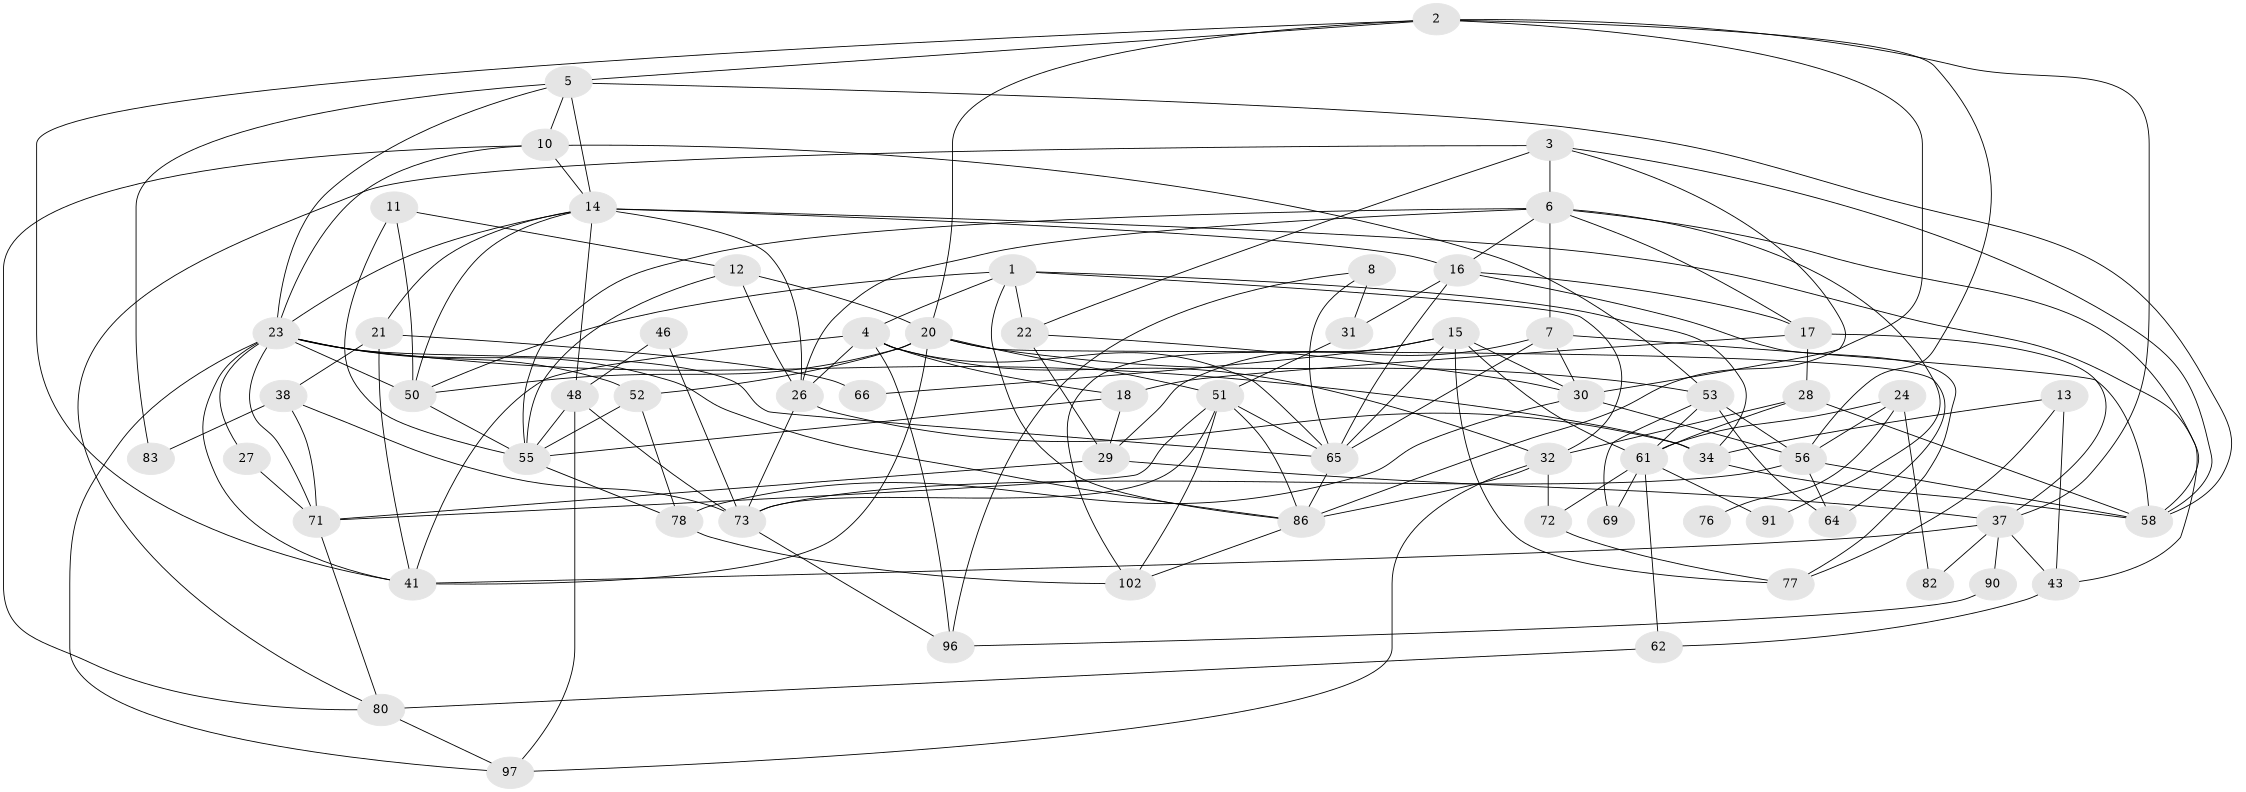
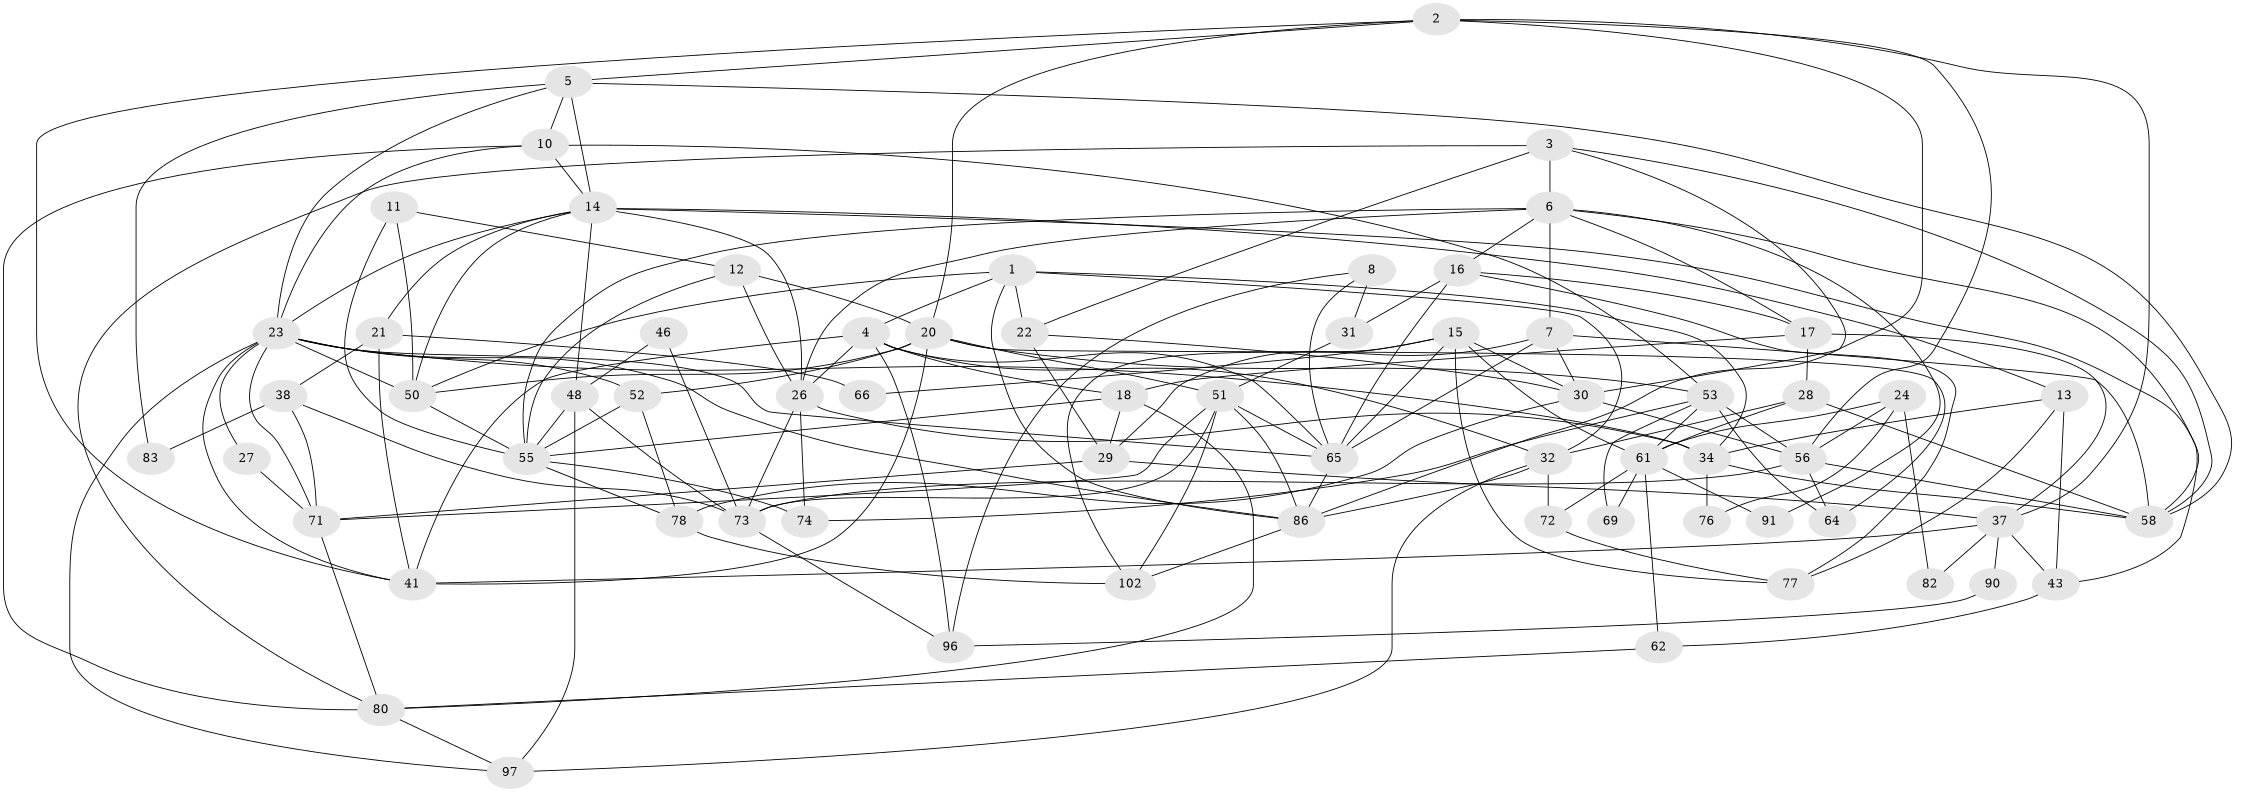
edge "14" -- "16": now "14" -- "13"
edge "34" -- "76": added
node "74": added
edge "18" -- "80": added
